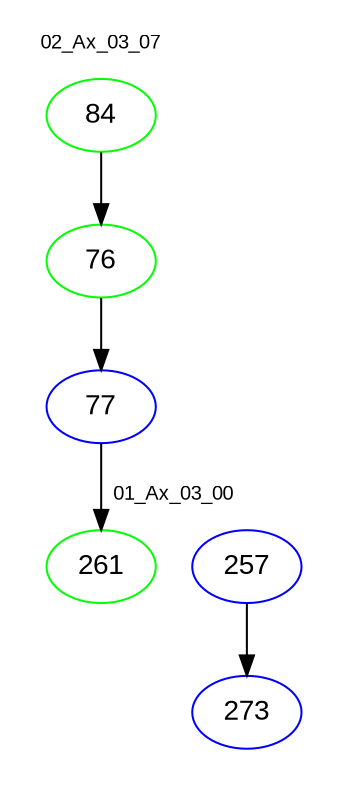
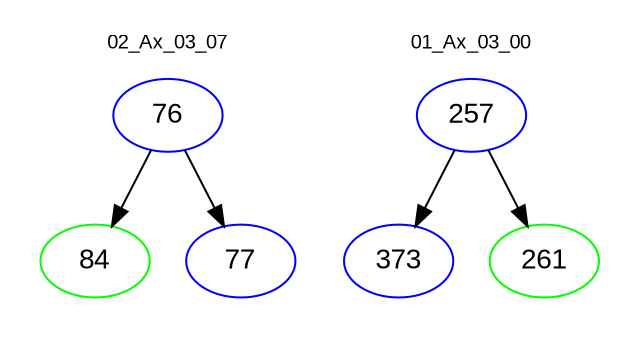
edge "84" -> "76": reversed
node "76": color green -> blue
edge "77" -> "261": now "257" -> "261"
node "273": label "273" -> "373"
